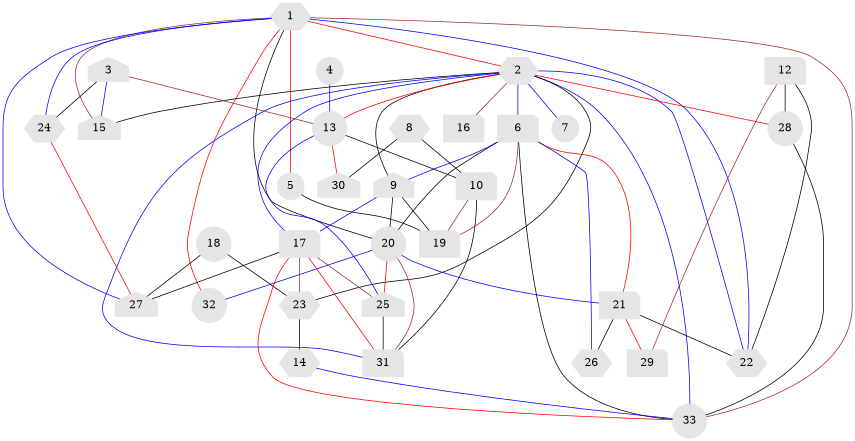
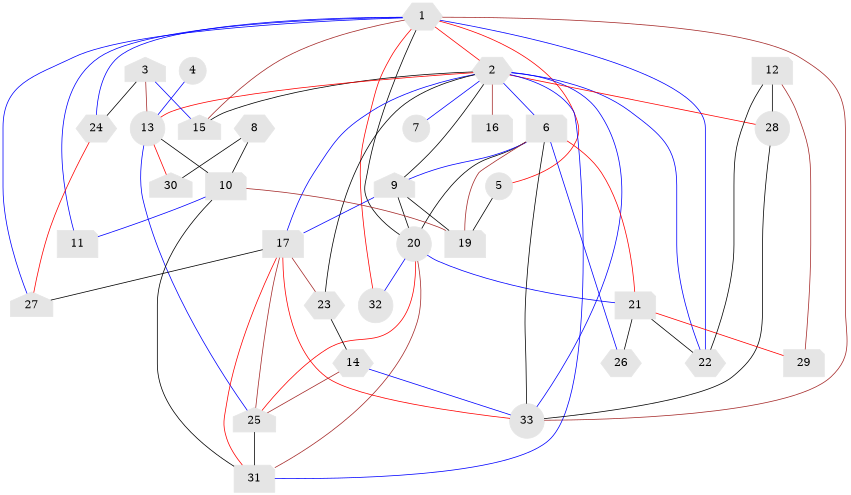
node "11": added
node "18": removed
edge "14" -- "25": added
